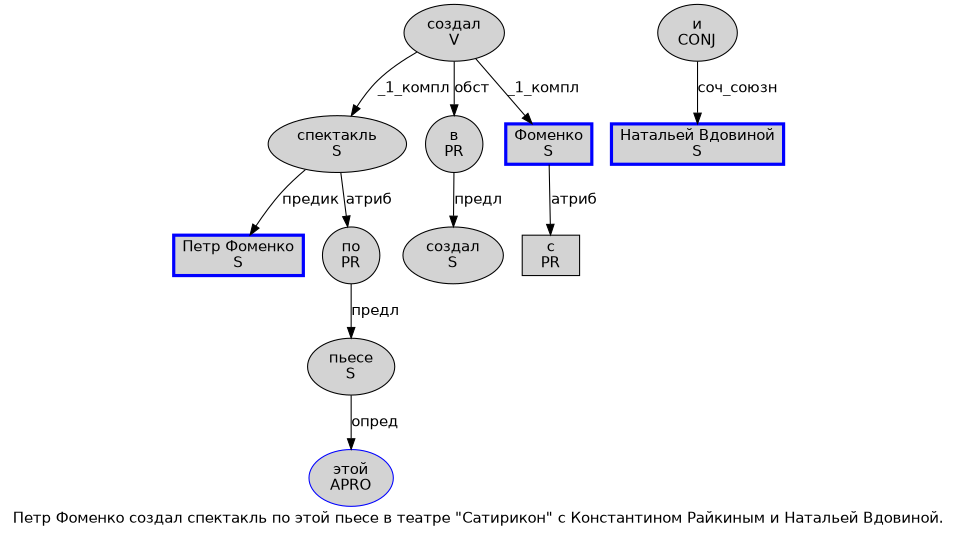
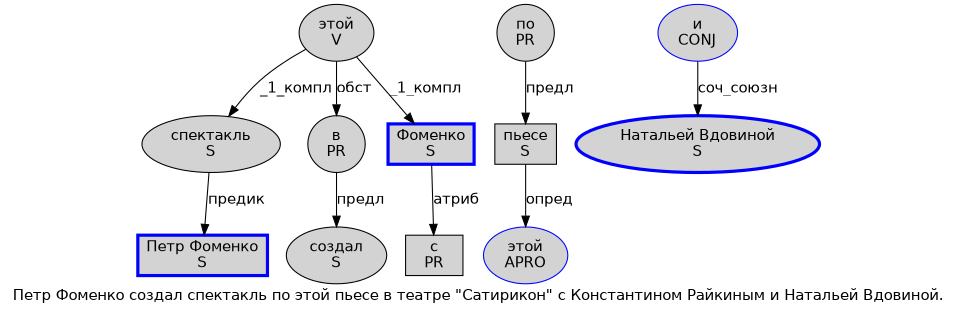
node "создал V": label "создал V" -> "этой V"
node "и CONJ": color black -> blue
node "Натальей Вдовиной S": shape box -> ellipse
edge "спектакль S" -> "по PR": removed, label "атриб"
node "пьесе S": shape ellipse -> box
